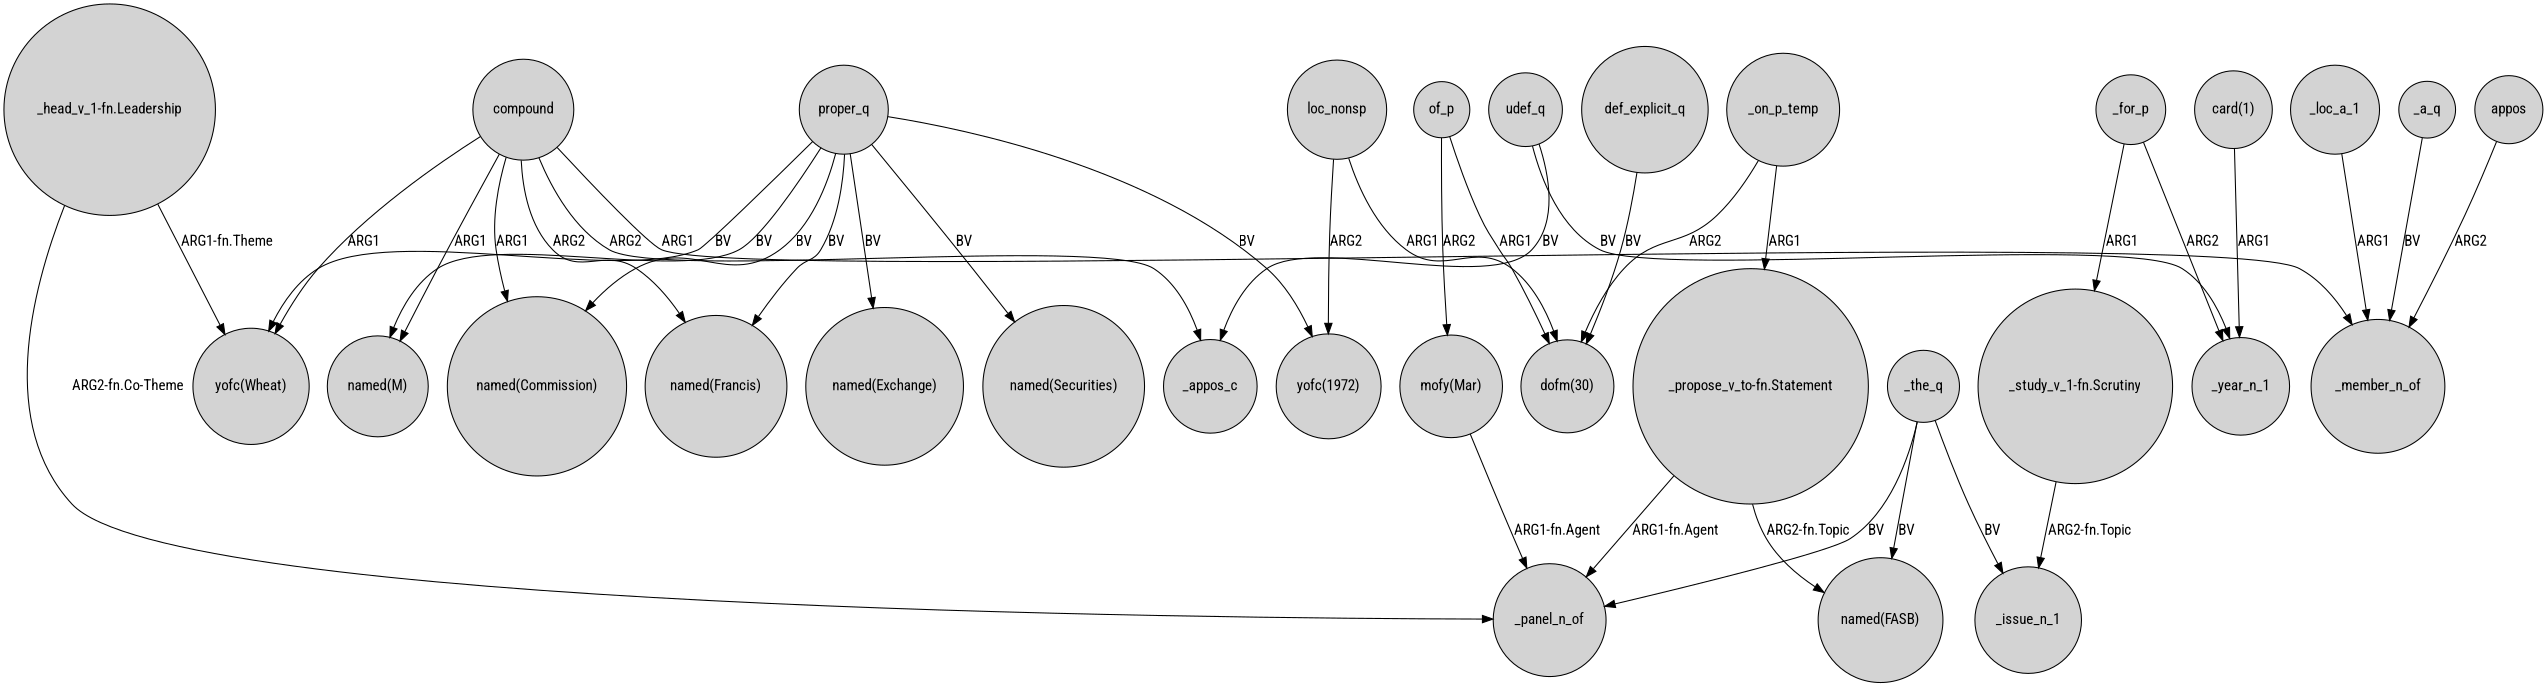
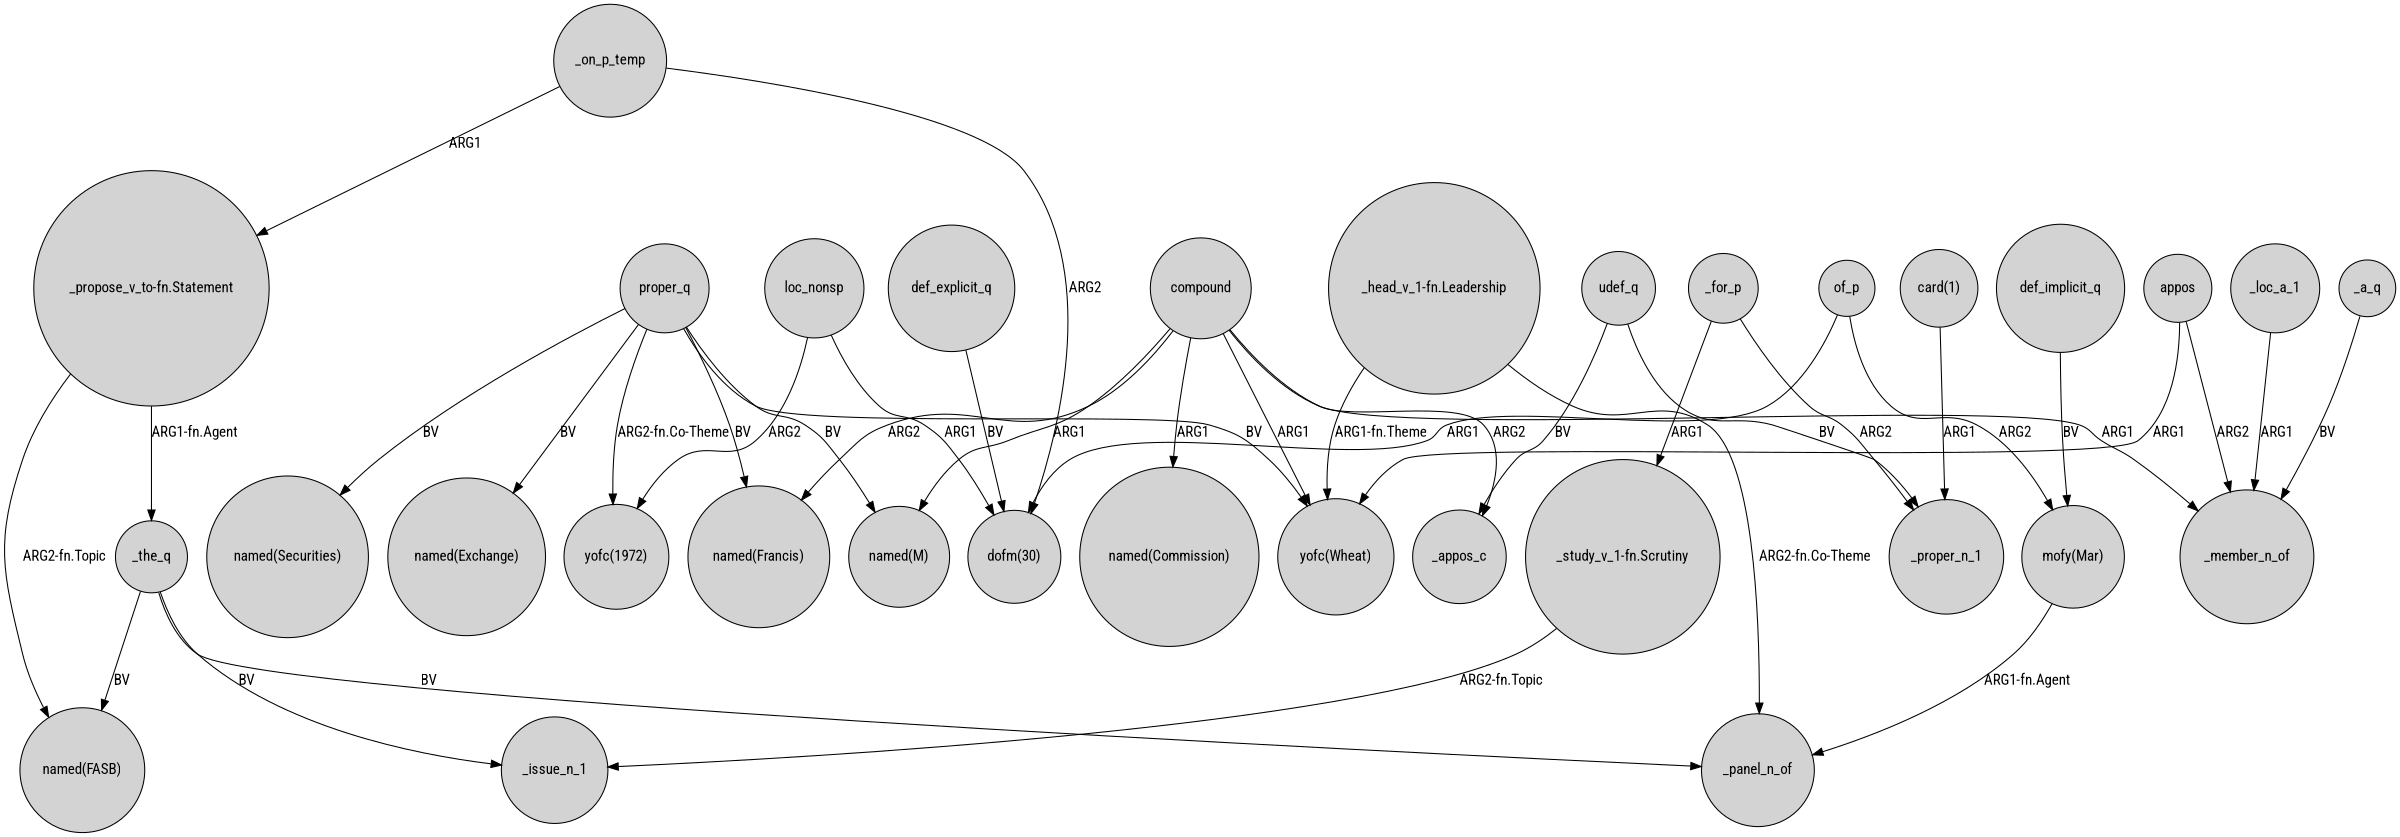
edge "proper_q" -> "yofc(1972)": label "BV" -> "ARG2-fn.Co-Theme"
edge "proper_q" -> "named(Commission)": removed, label "BV"
node "def_implicit_q": added
node "_year_n_1": label "_year_n_1" -> "_proper_n_1"
edge "appos" -> "yofc(Wheat)": added, label "ARG1"
edge "_propose_v_to-fn.Statement" -> "_panel_n_of": now "_propose_v_to-fn.Statement" -> "_the_q"
